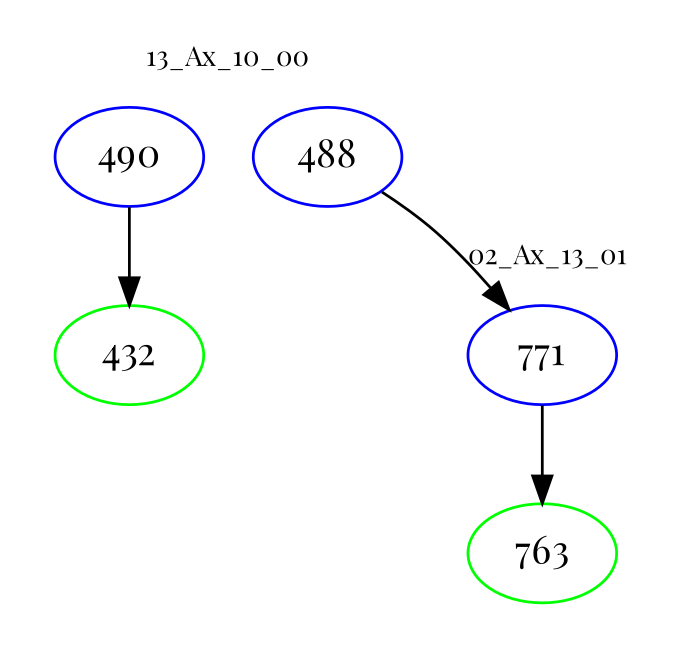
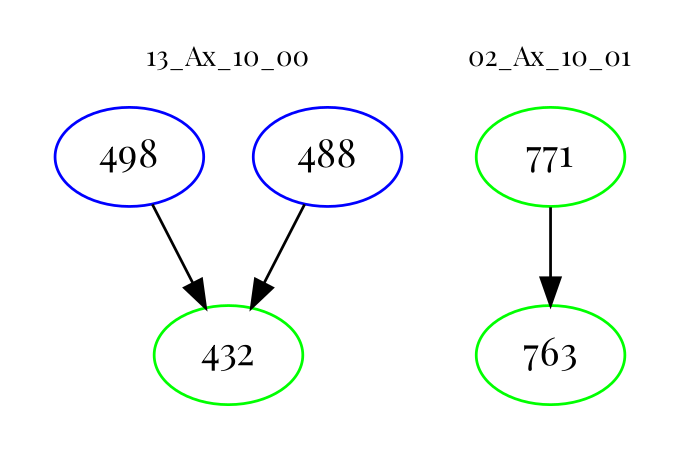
node "490": label "490" -> "498"
cluster "02_Ax_13_01": label "02_Ax_13_01" -> "02_Ax_10_01"
edge "488" -> "771": now "488" -> "432"
node "771": color blue -> green
